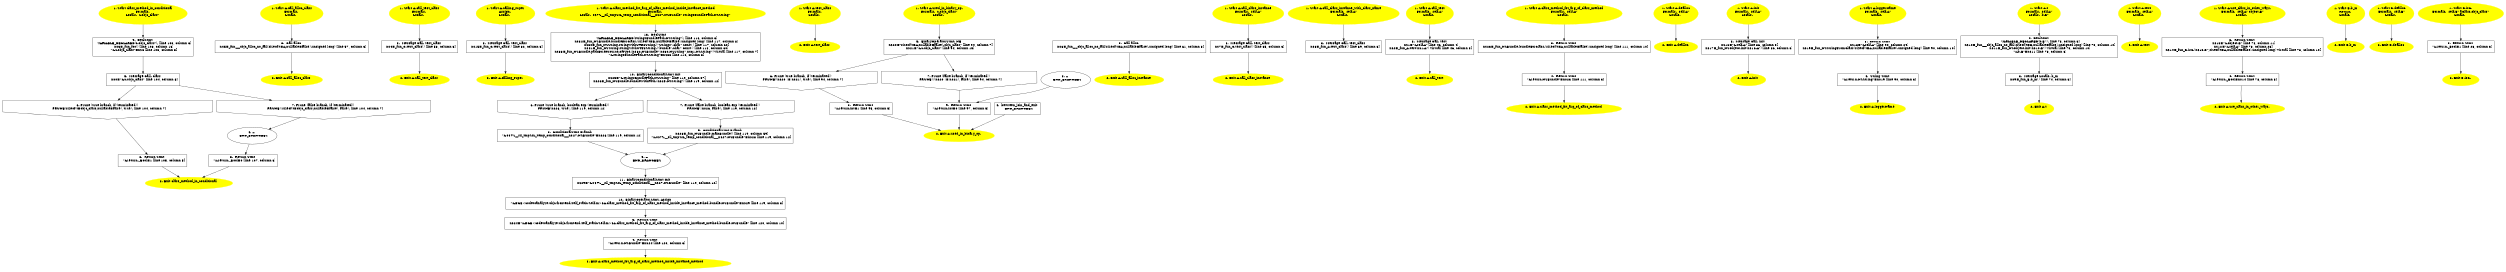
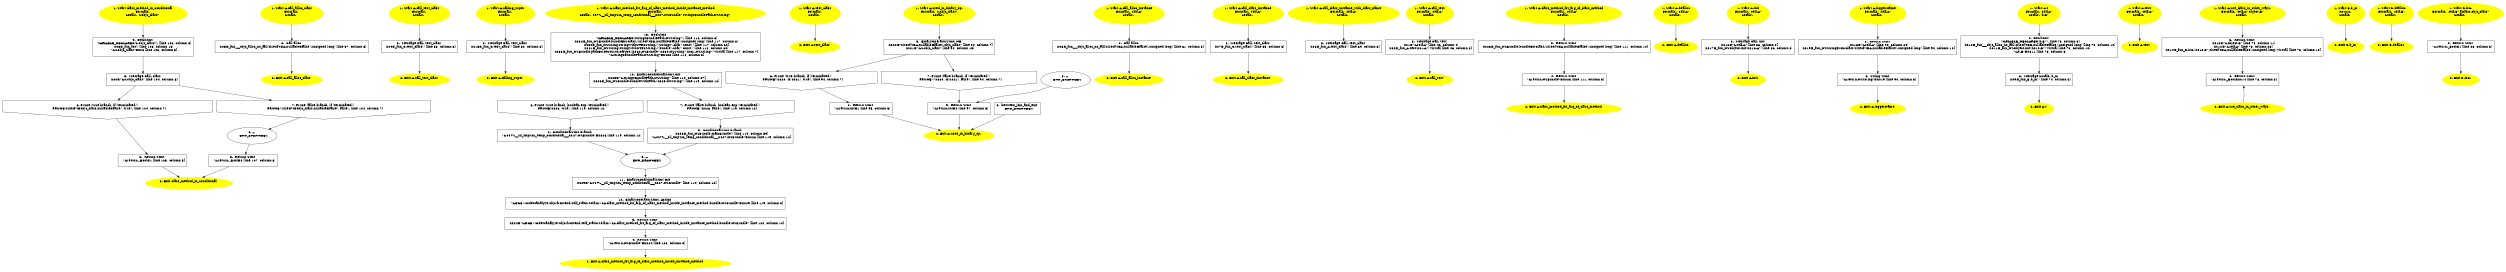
node "1: Start A.calling_super Assign: Locals:": label "1: Start A.calling_super Assign: Locals:" -> "1: Start A.calling_super Formals: Locals:"
node "1: Start A.call_alloc_instance Formals:  self:A* Locals:": added
edge "4:  Return Stmt *&return:_Bool=n$14 [line 78, column 3]" -> "2: Exit A.use_class_in_other_ways:": reversed
